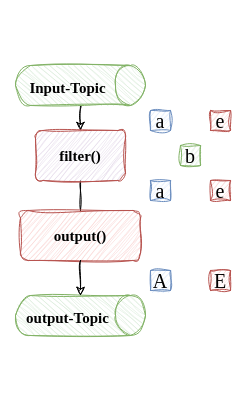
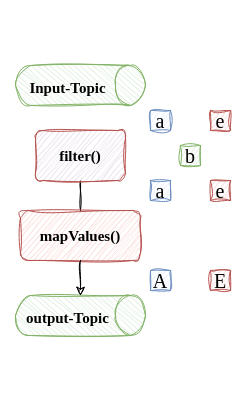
edge "Input-Topic" -> "filter()": removed
node "output()": label "output()" -> "mapValues()"
